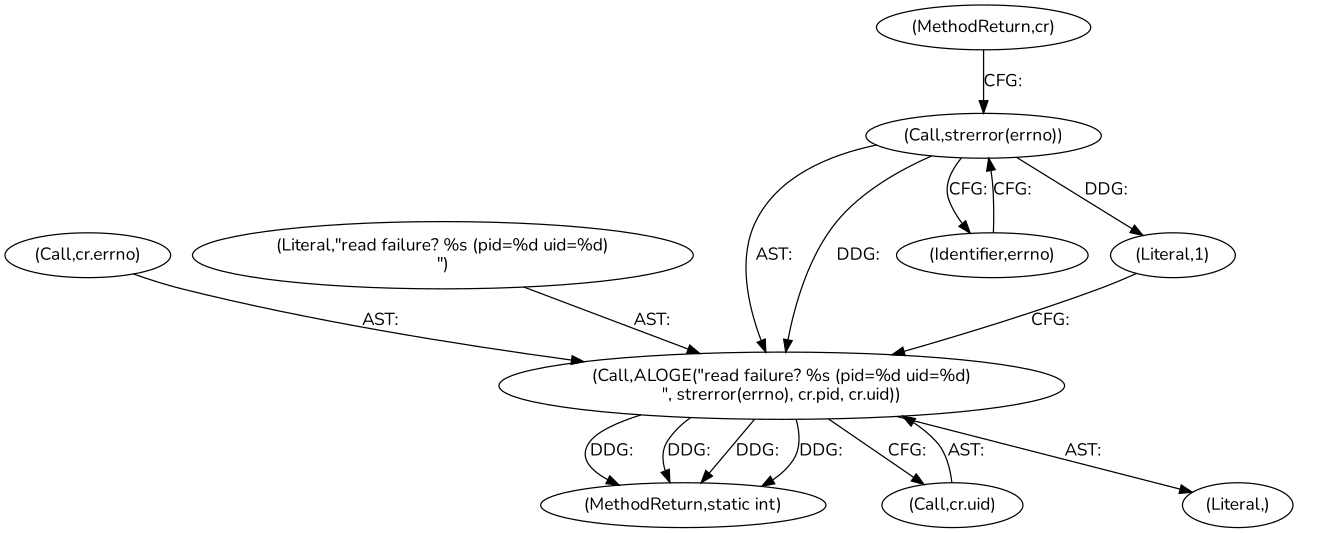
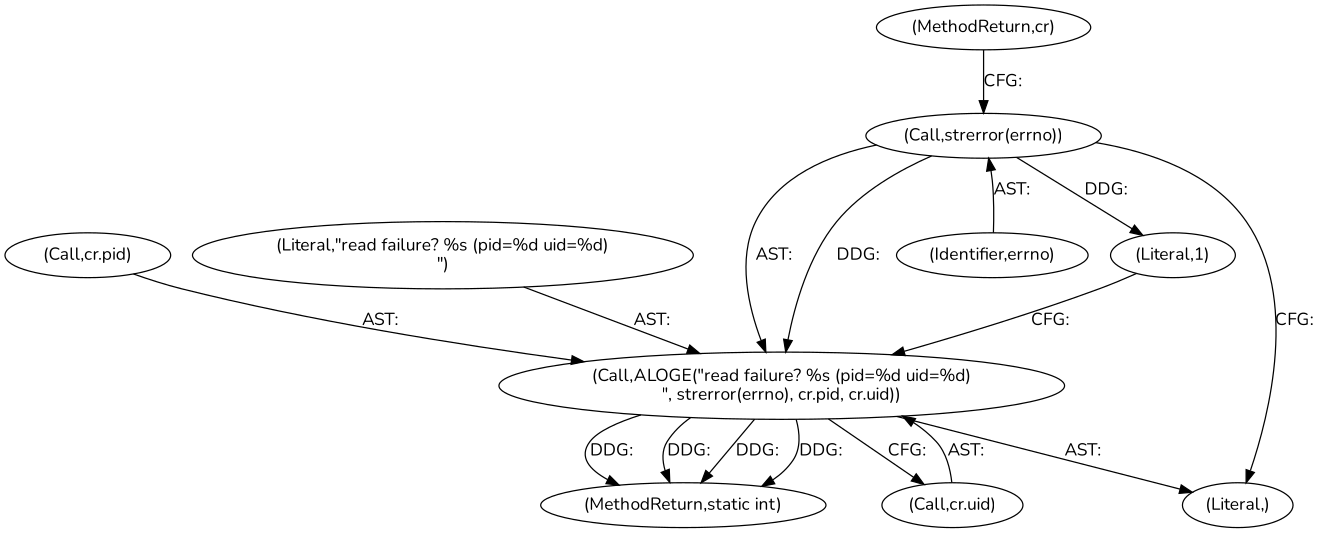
edge "(Identifier,errno)" -> "(Call,strerror(errno))": label "CFG: " -> "AST: "
edge "(Call,strerror(errno))" -> "(Identifier,errno)": now "(Call,strerror(errno))" -> "(Literal,)"
node "(Call,cr.errno)": label "(Call,cr.errno)" -> "(Call,cr.pid)"
